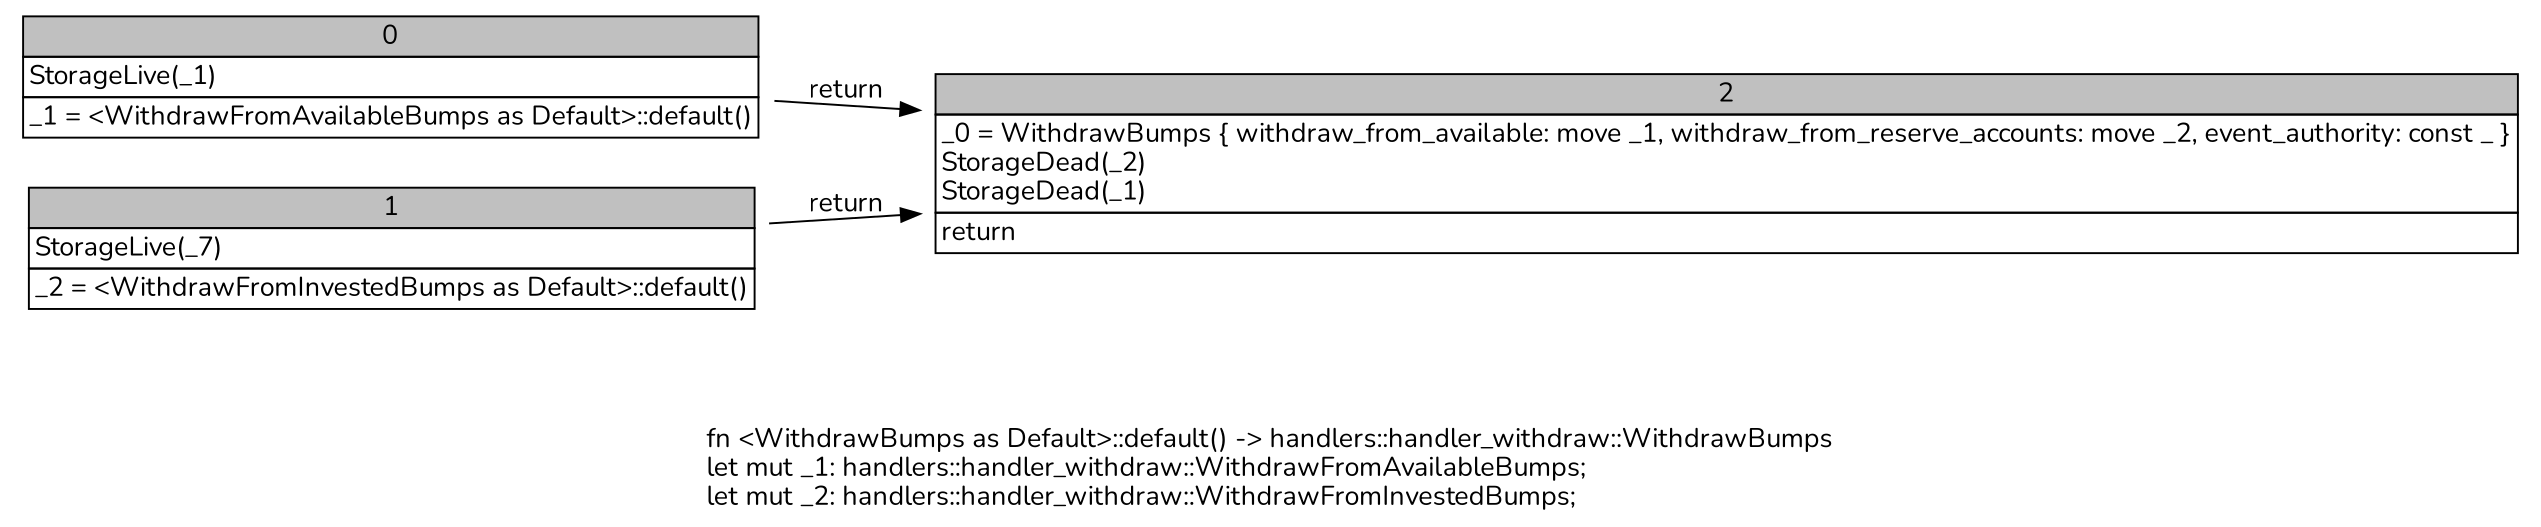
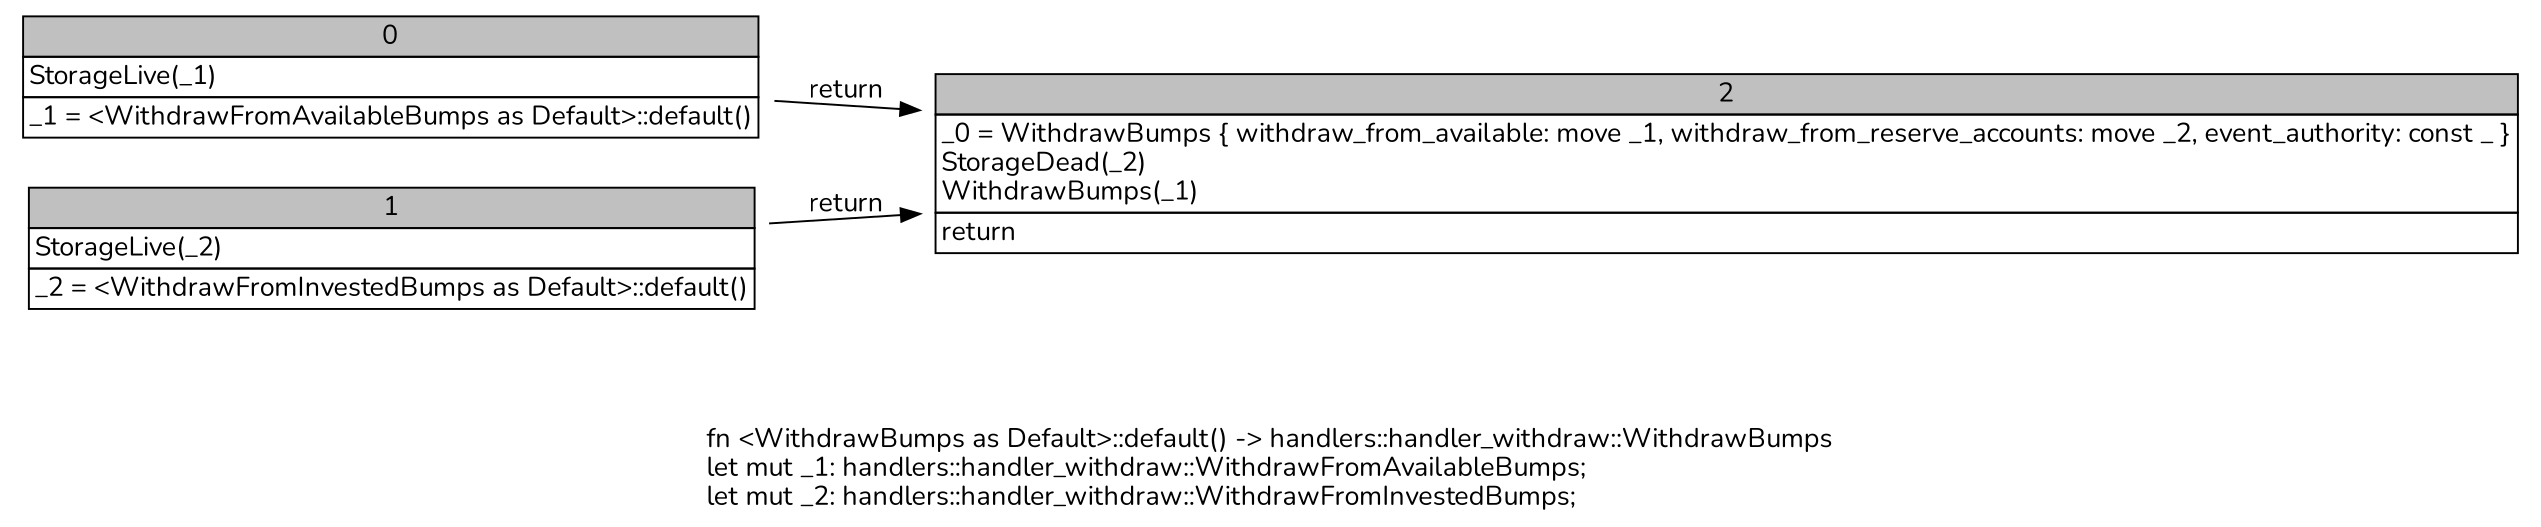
node "2": text "StorageDead(_1)" -> "WithdrawBumps(_1)"
node "1": text "StorageLive(_7)" -> "StorageLive(_2)"
